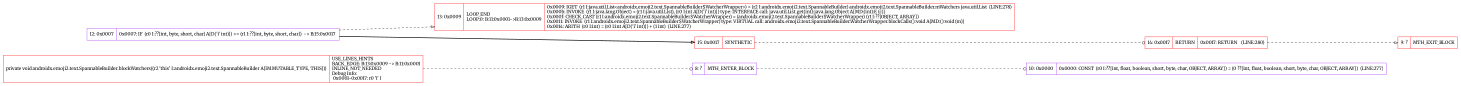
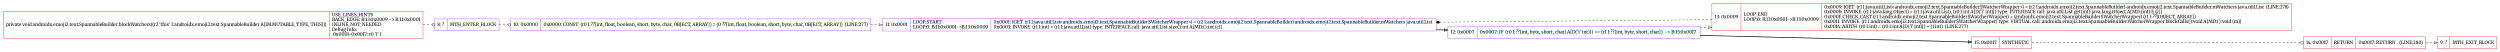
node "11: 0x0001": added
